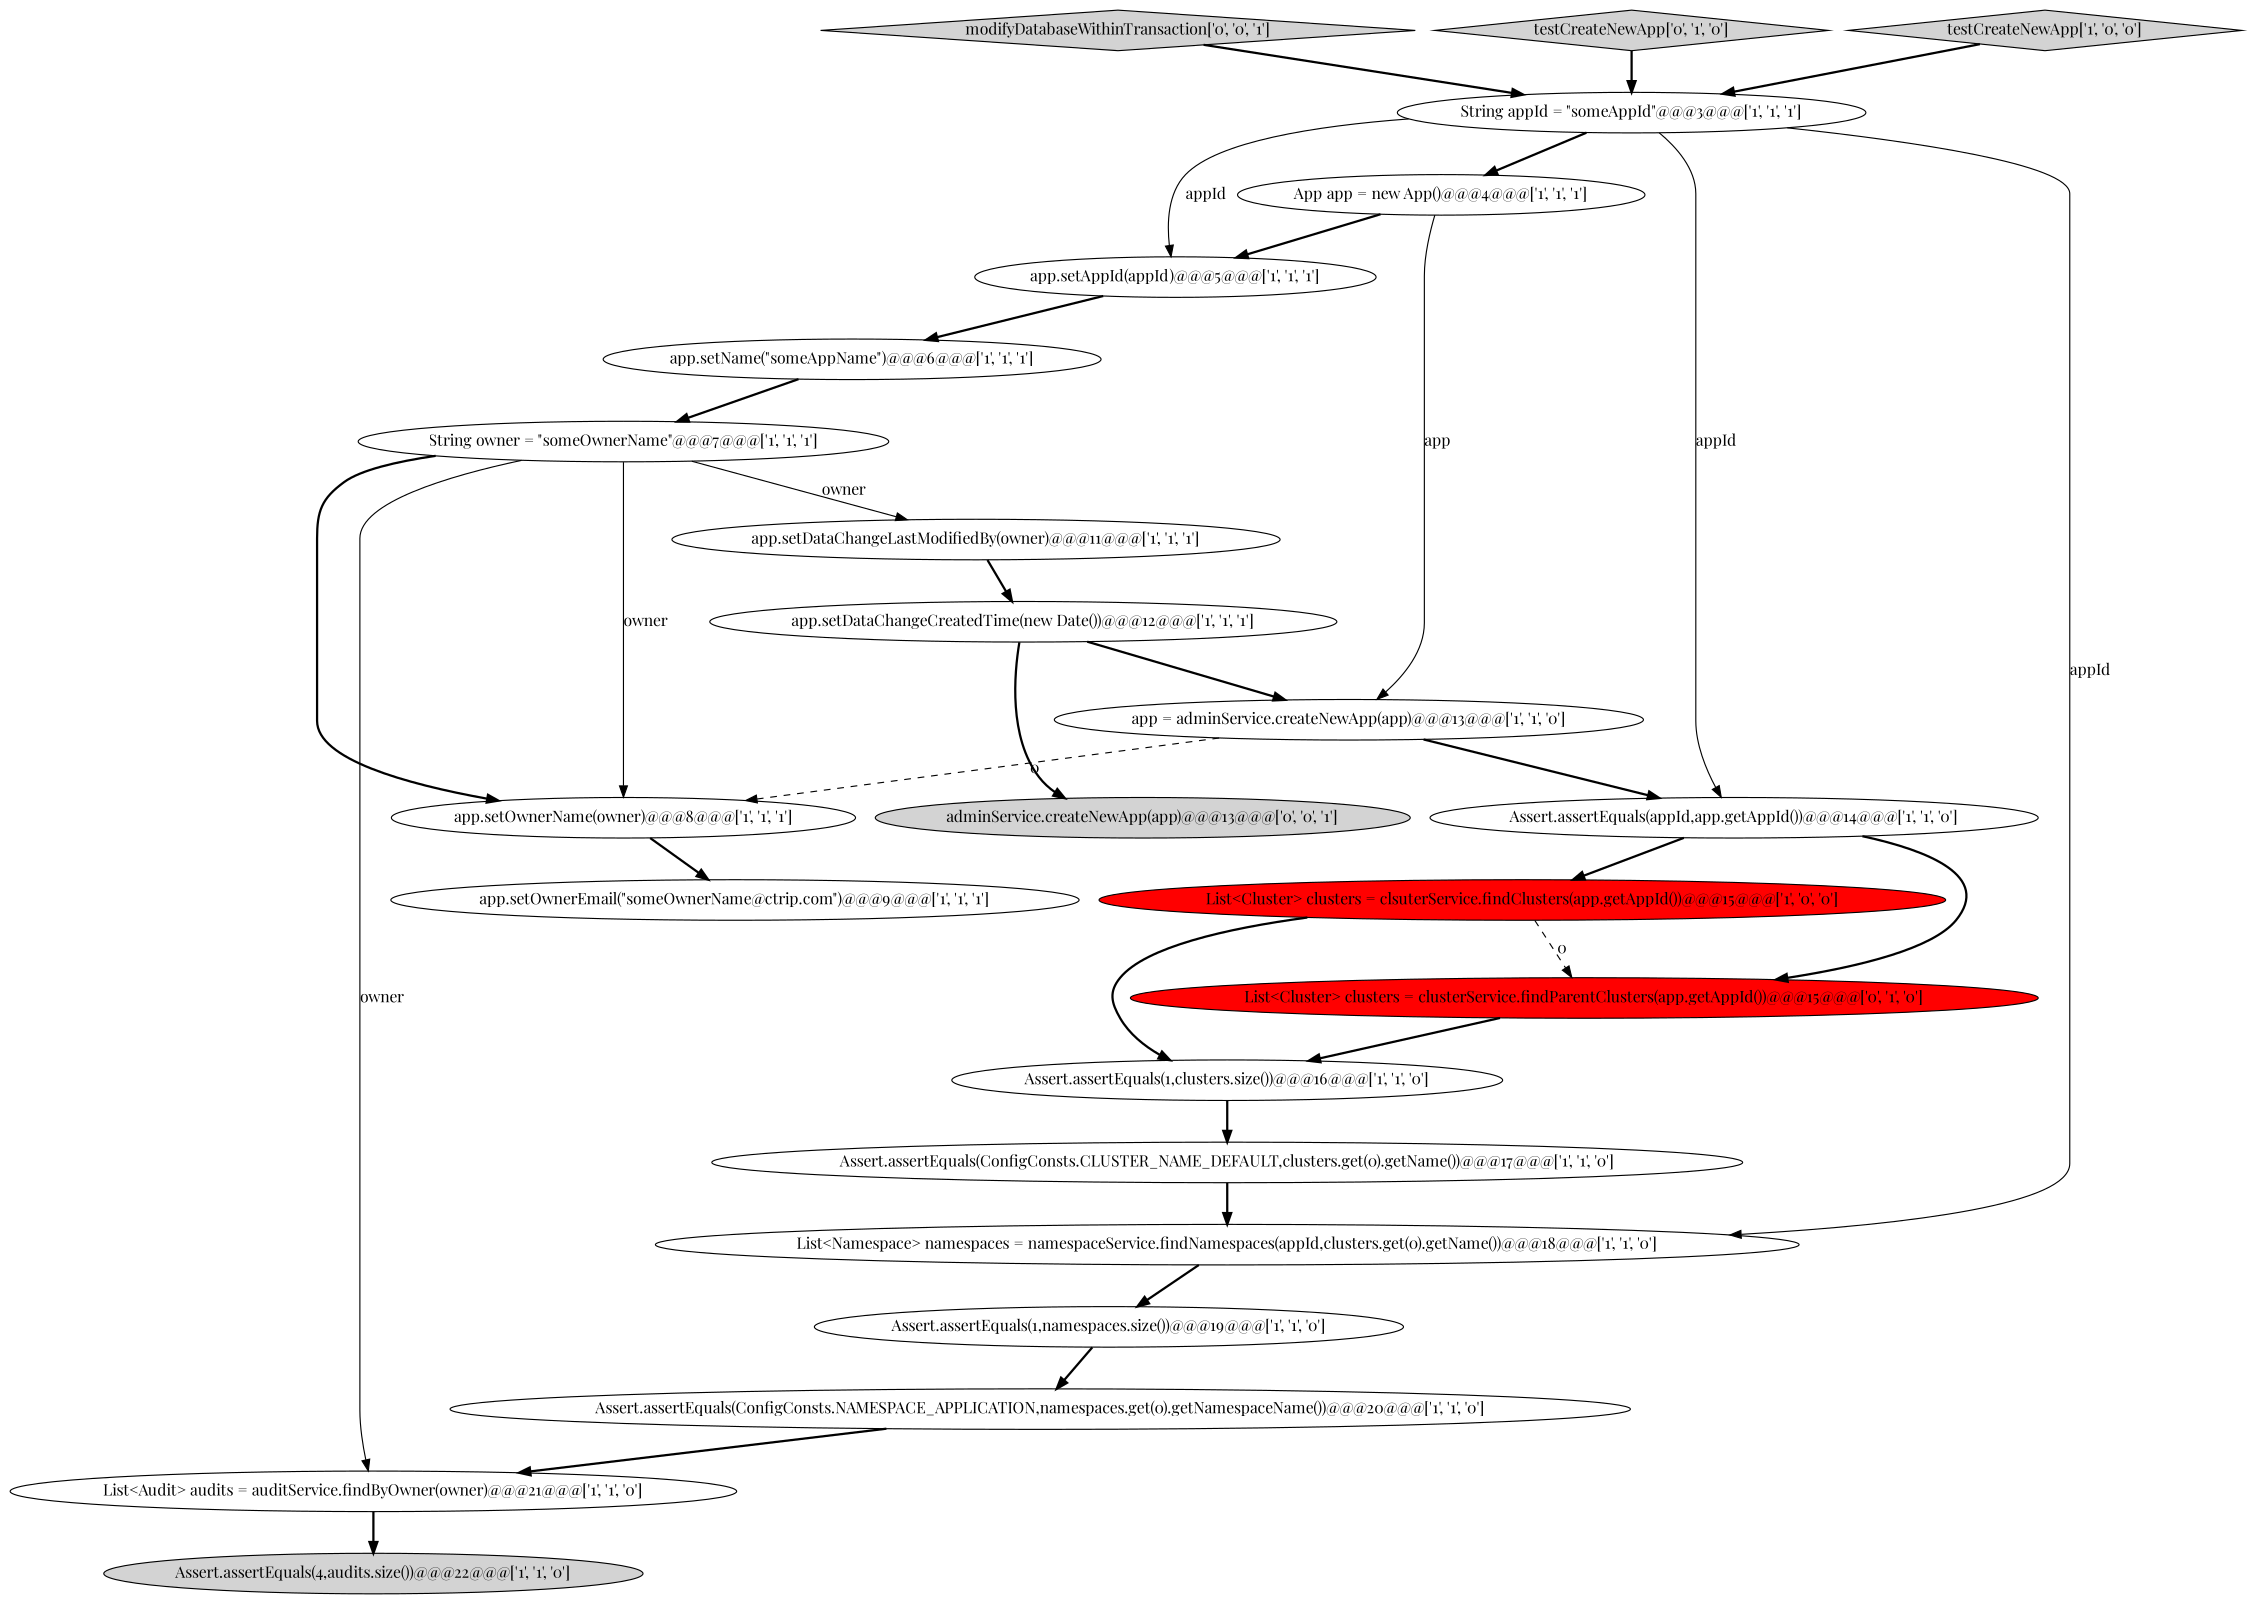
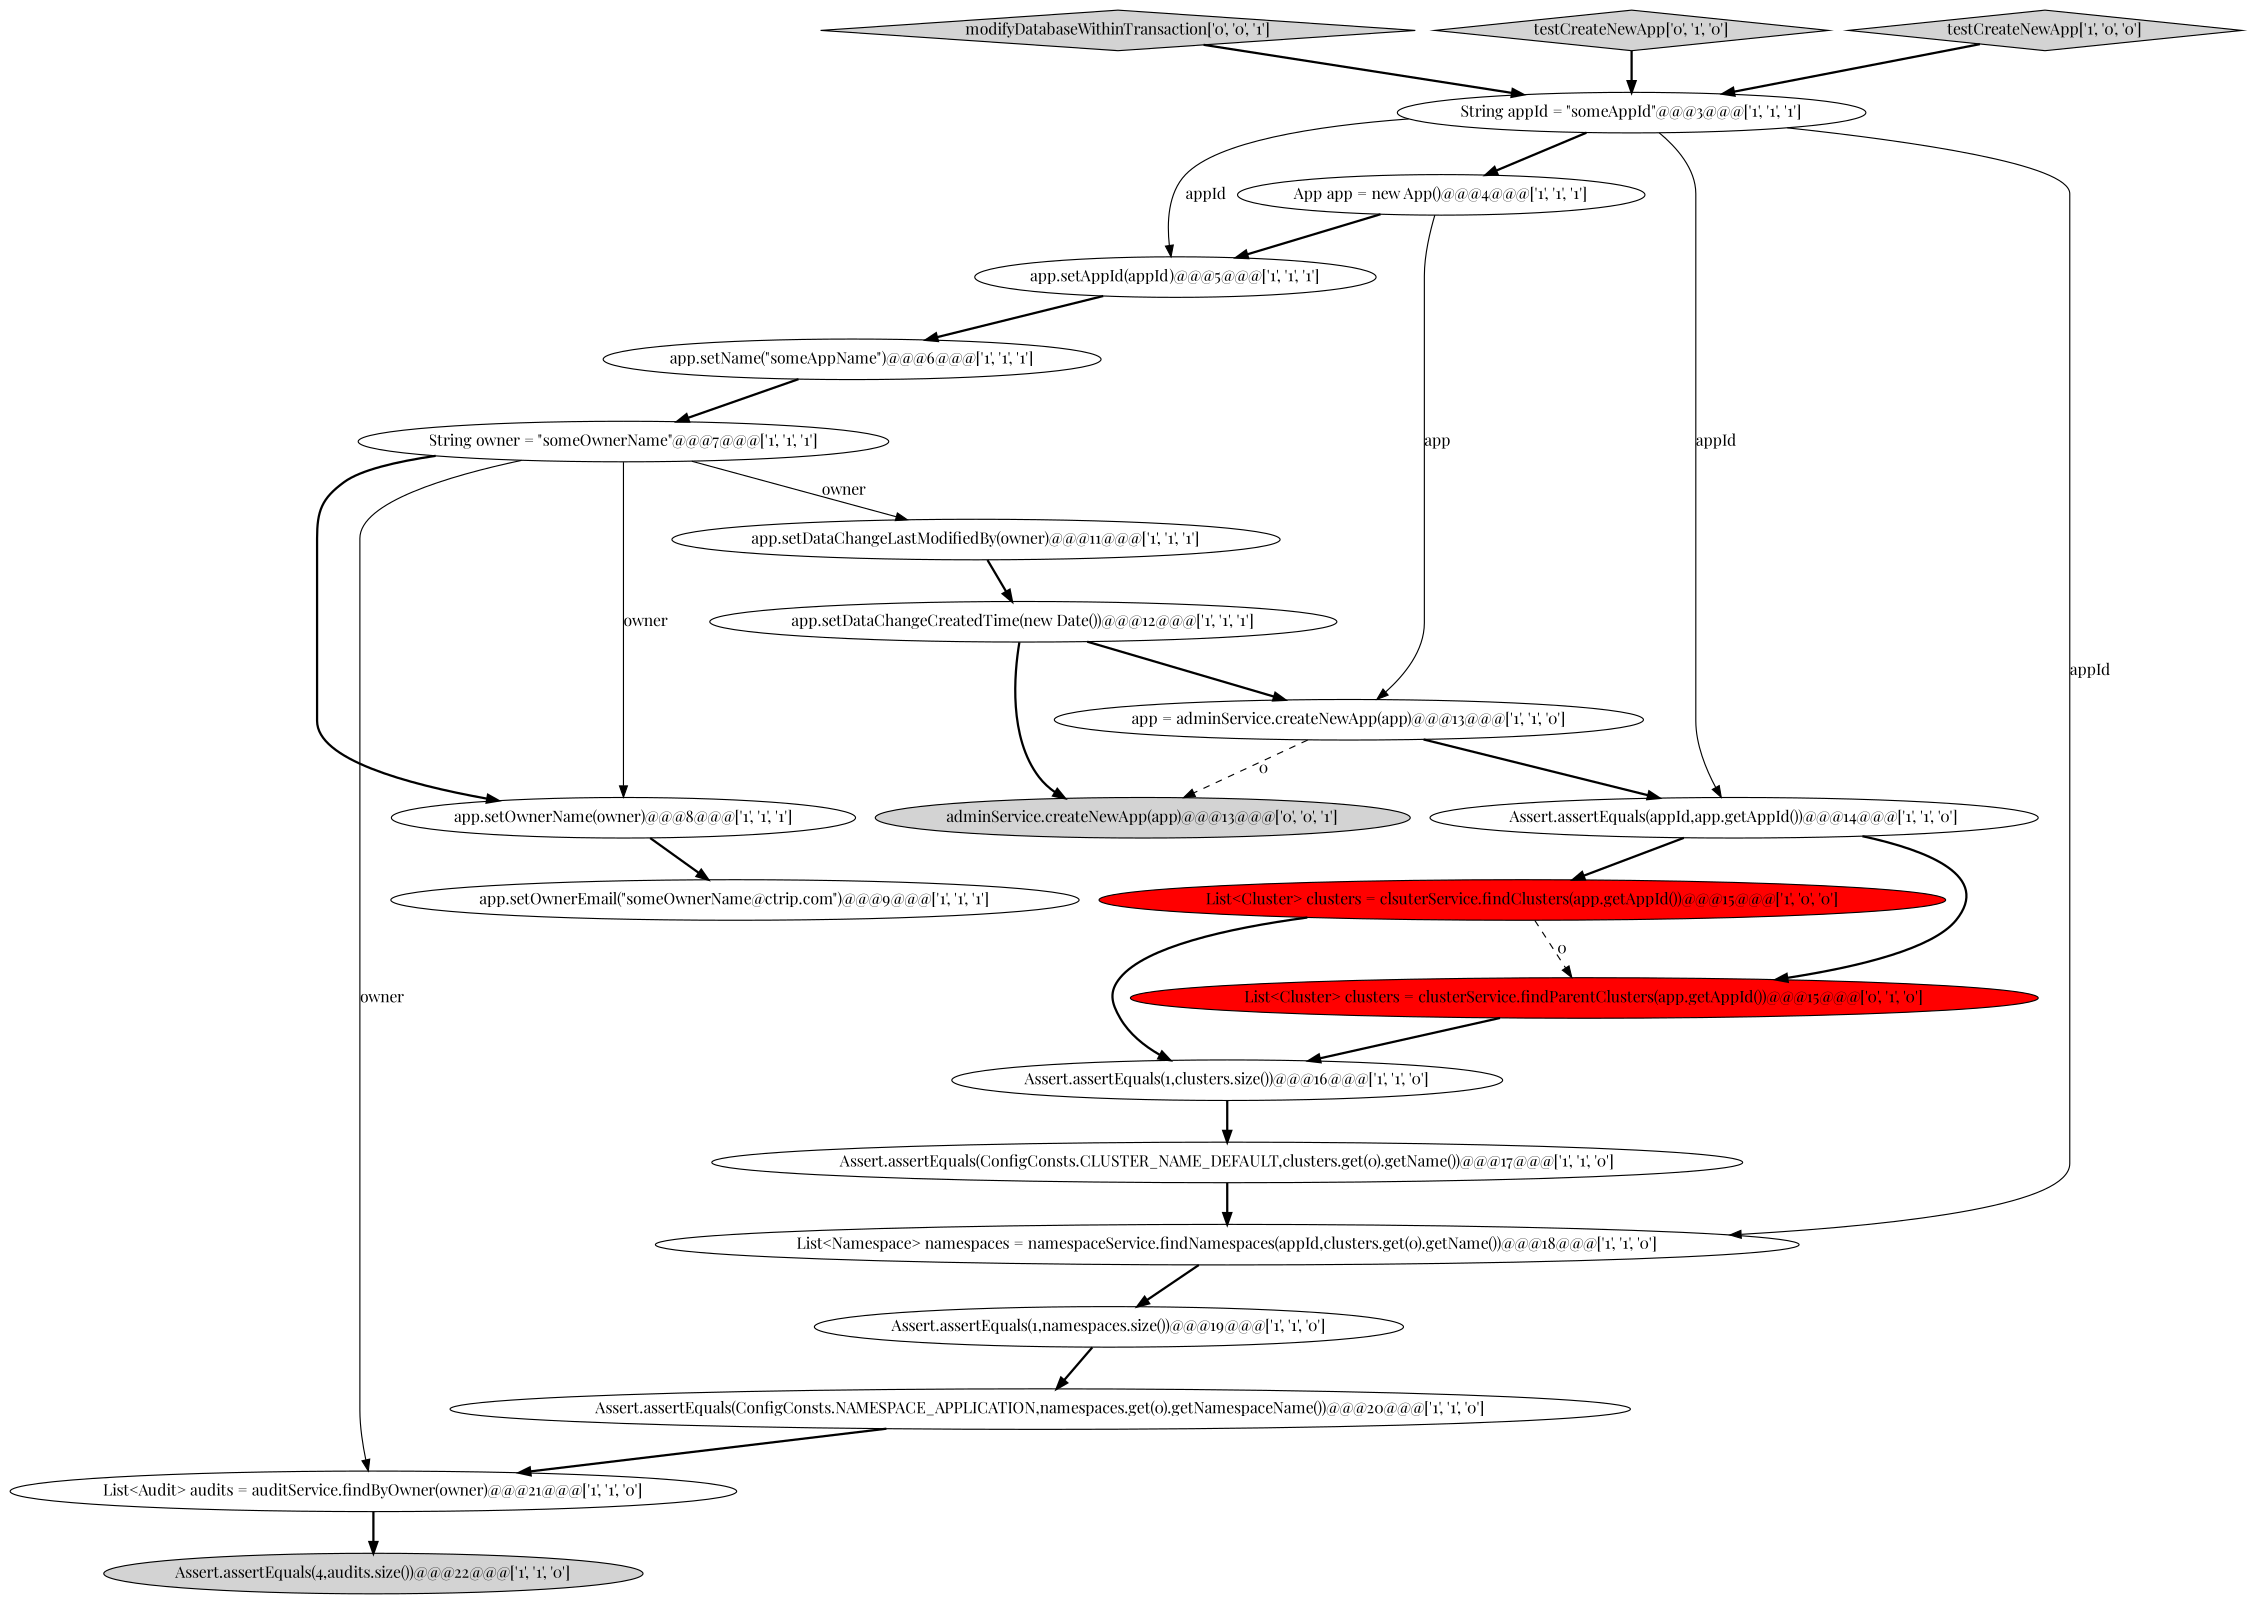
edge "app = adminService.createNewApp(app)@@@13@@@['1', '1', '0']" -> "app.setOwnerName(owner)@@@8@@@['1', '1', '1']": now "app = adminService.createNewApp(app)@@@13@@@['1', '1', '0']" -> "adminService.createNewApp(app)@@@13@@@['0', '0', '1']"
